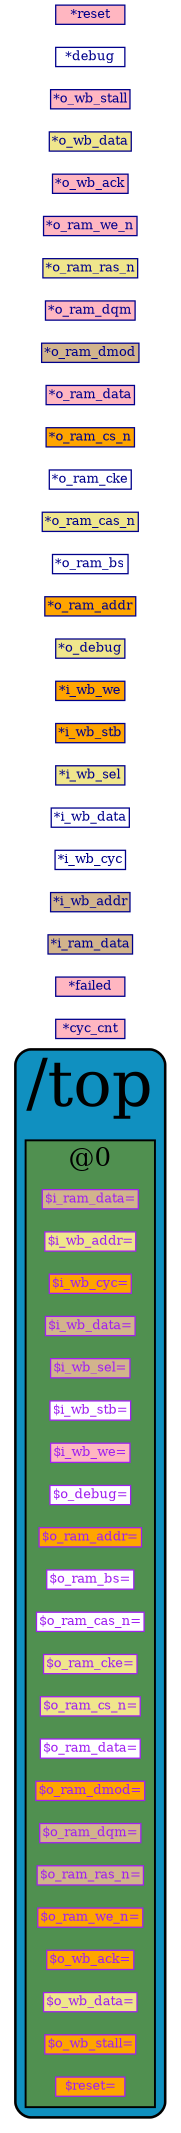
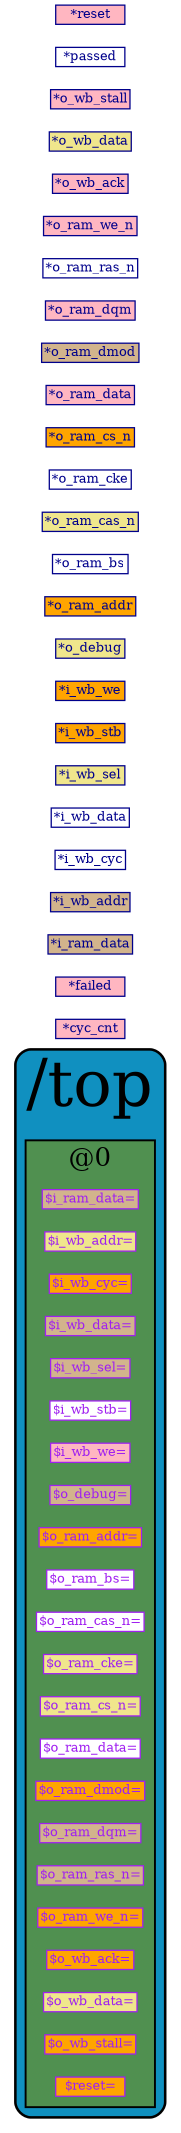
node "*debug": label "*debug" -> "*passed"
node "*o_ram_ras_n": fillcolor khaki -> white
node "$o_debug=": fillcolor white -> tan
